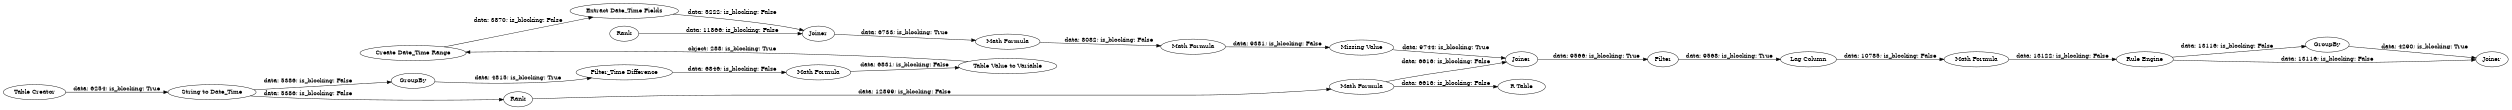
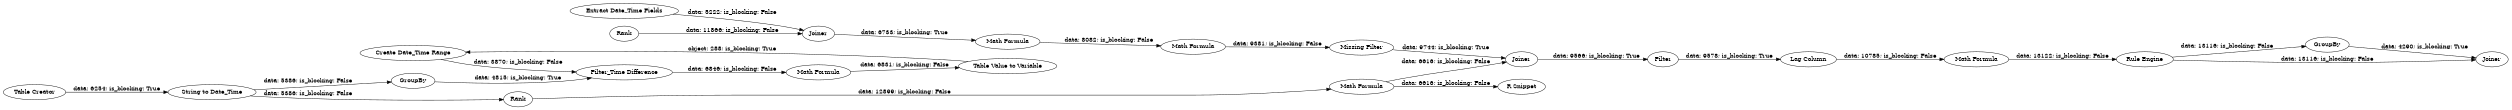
edge "Create Date_Time Range" -> "Extract Date_Time Fields": now "Create Date_Time Range" -> "Filter_Time Difference"
node "Missing Value": label "Missing Value" -> "Missing Filter"
edge "Filter" -> "Lag Column": label "data: 9568; is_blocking: True" -> "data: 9578; is_blocking: True"
node "R Table": label "R Table" -> "R Snippet"
